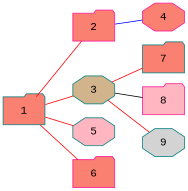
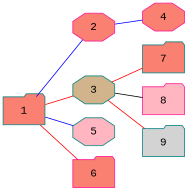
node "2": shape folder -> octagon
edge "2" -- "1": color red -> blue
edge "1" -- "5": color red -> blue
node "9": shape octagon -> folder
